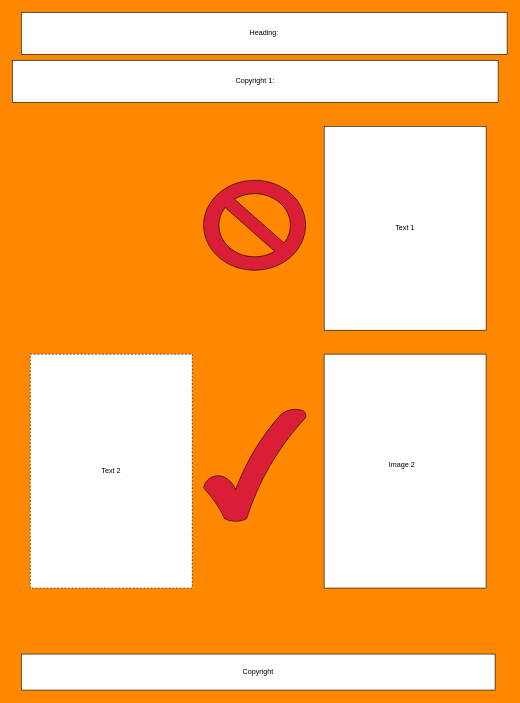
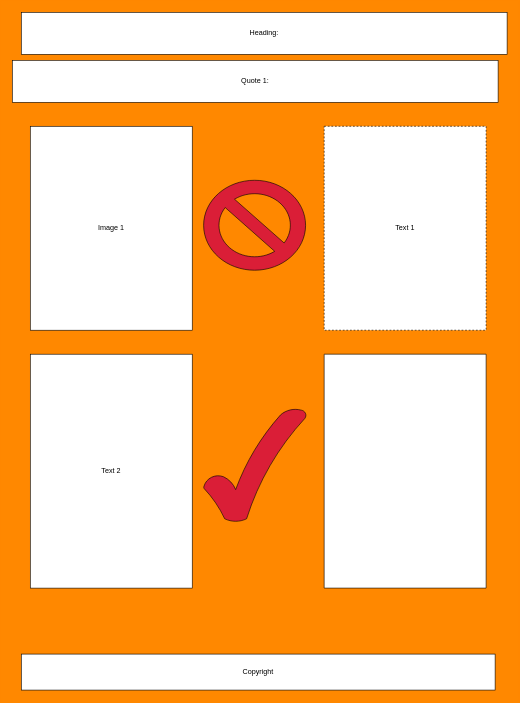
node "Copyright 1:": label "Copyright 1:" -> "Quote 1:"
node "Image 1": added
node "Text 1": style solid -> dashed
node "Image 2": removed
node "Text 2": style dashed -> solid
